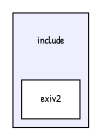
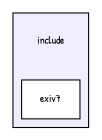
node "exiv2": label "exiv2" -> "exiv7"
